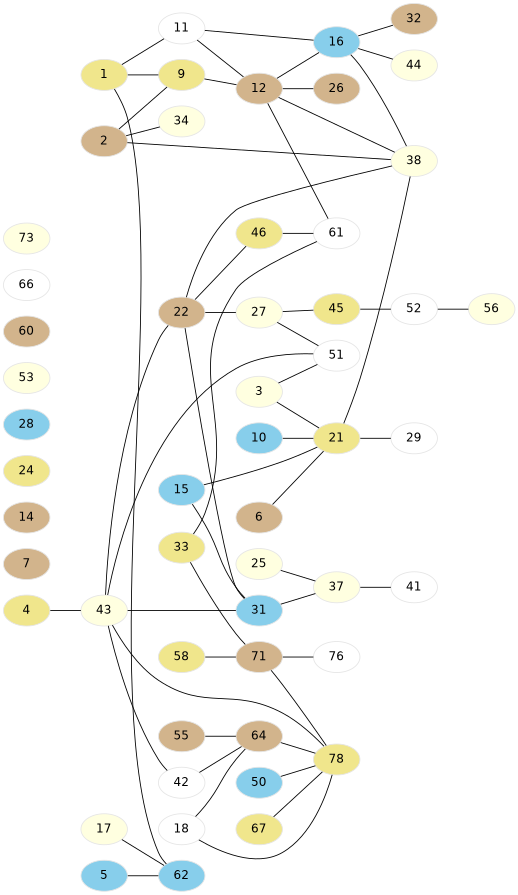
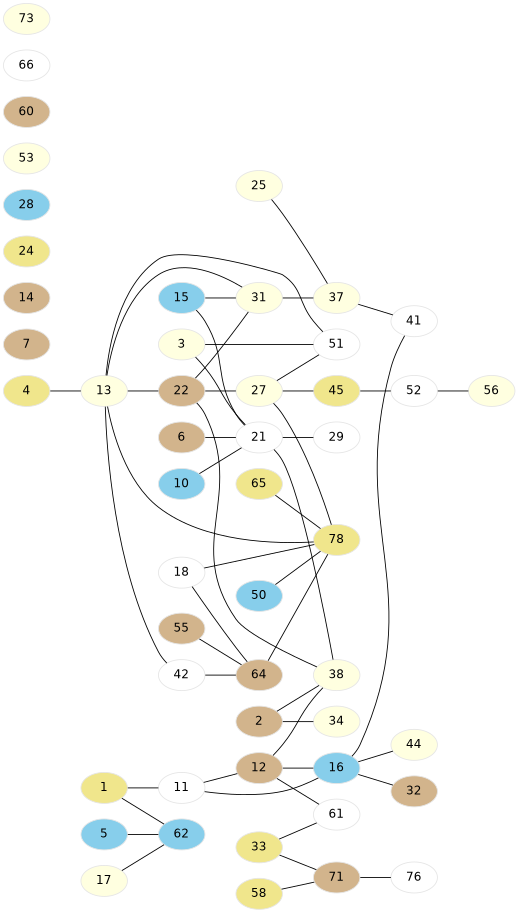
node "9": removed
node "26": removed
edge "16" -- "38": now "16" -- "41"
node "46": removed
node "21": fillcolor khaki -> white
node "43": label "43" -> "13"
node "31": fillcolor skyblue -> lightyellow
edge "71" -- "78": now "27" -- "78"
node "67": label "67" -> "65"
